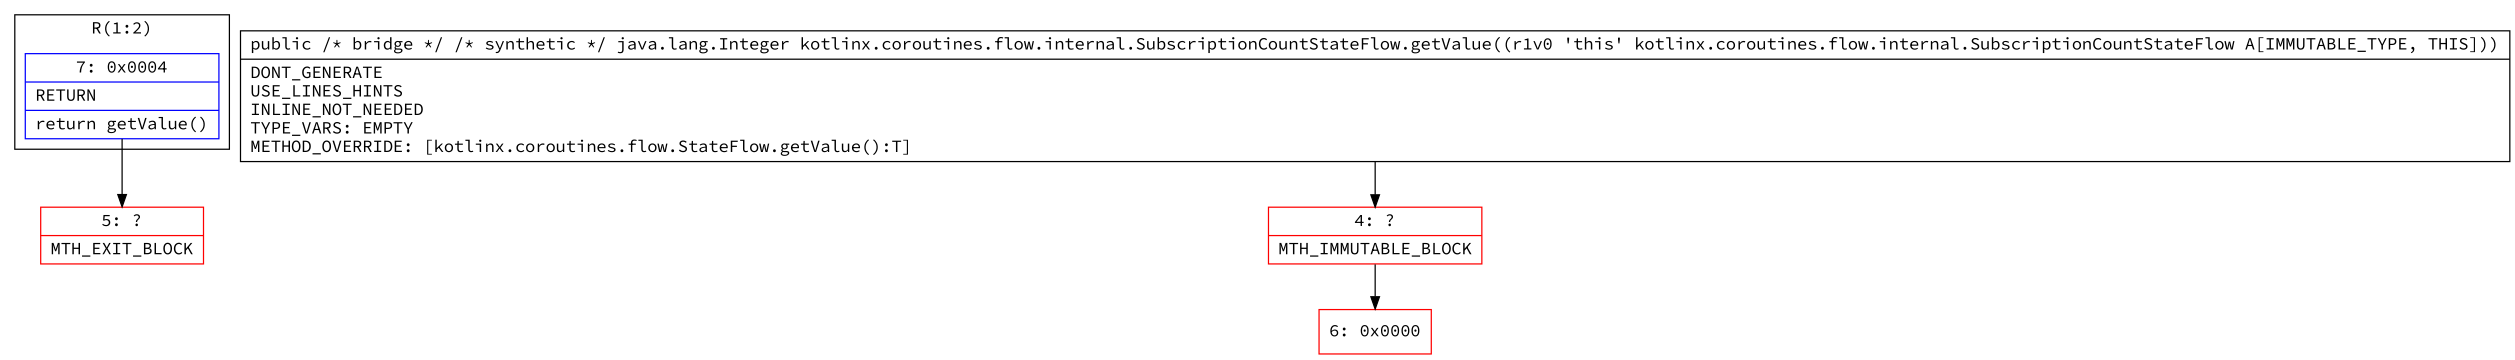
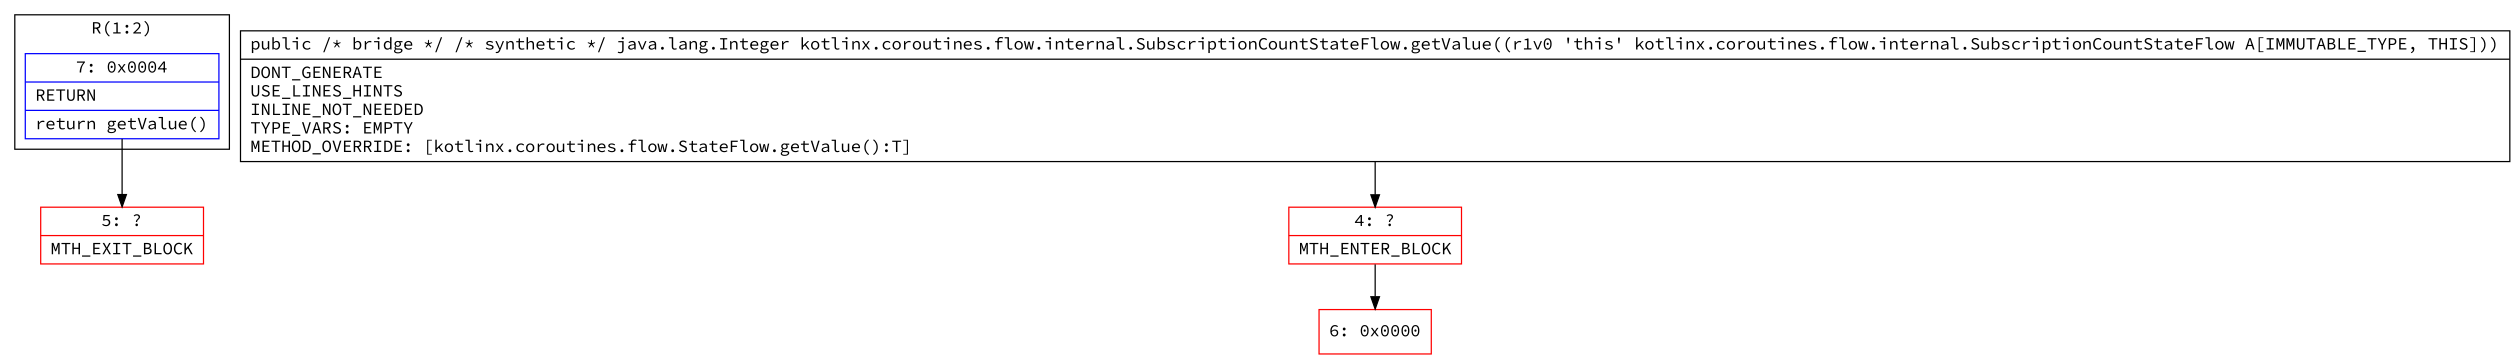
node "4: ?": text "MTH_IMMUTABLE_BLOCK" -> "MTH_ENTER_BLOCK"
